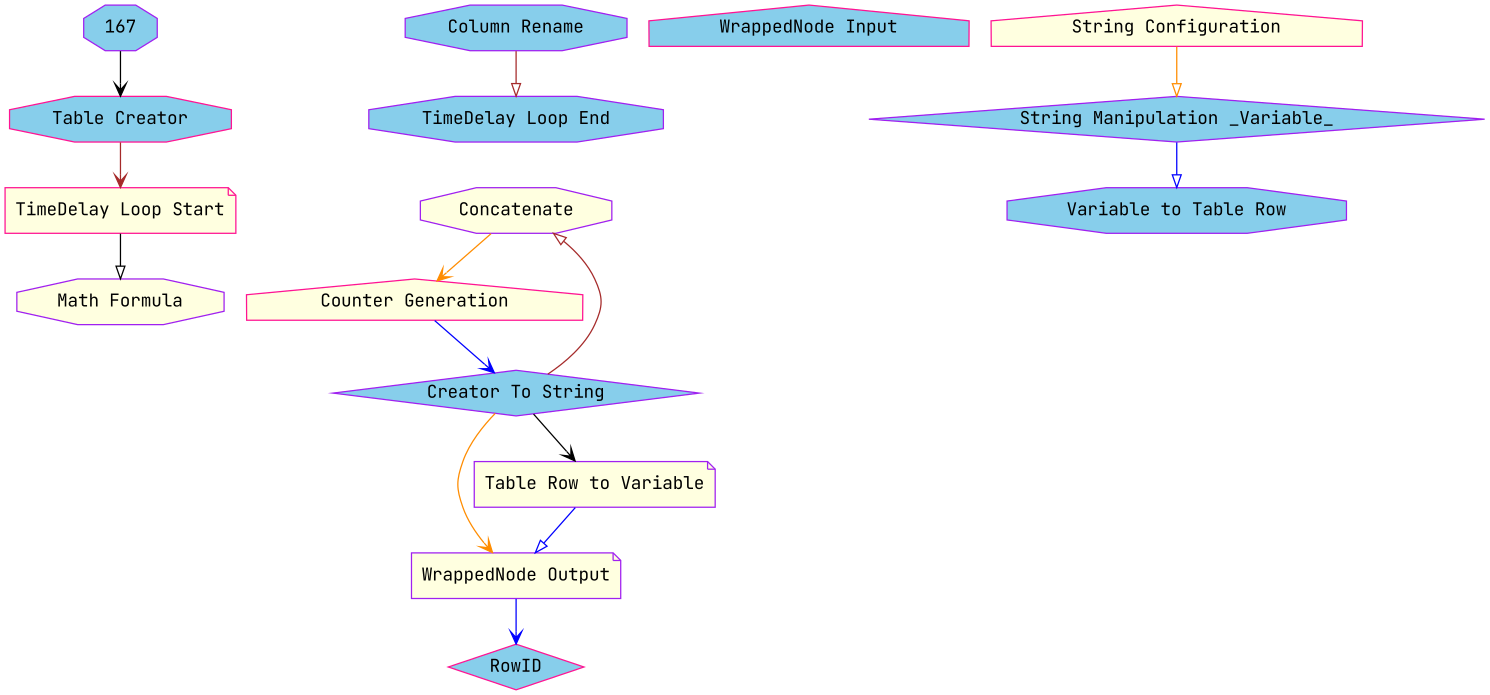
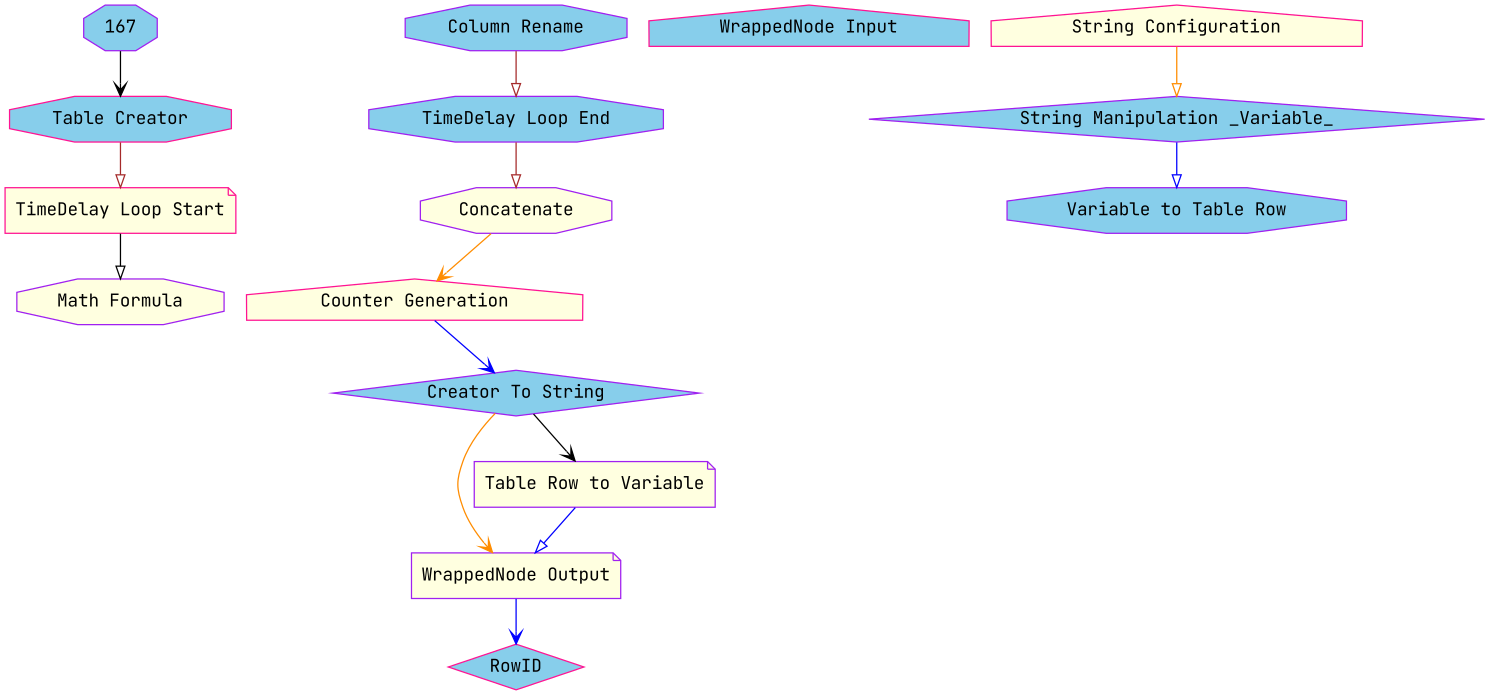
edge "Table Creator" -> "TimeDelay Loop Start": arrowhead vee -> onormal
edge "Creator To String" -> "Concatenate": now "TimeDelay Loop End" -> "Concatenate"
